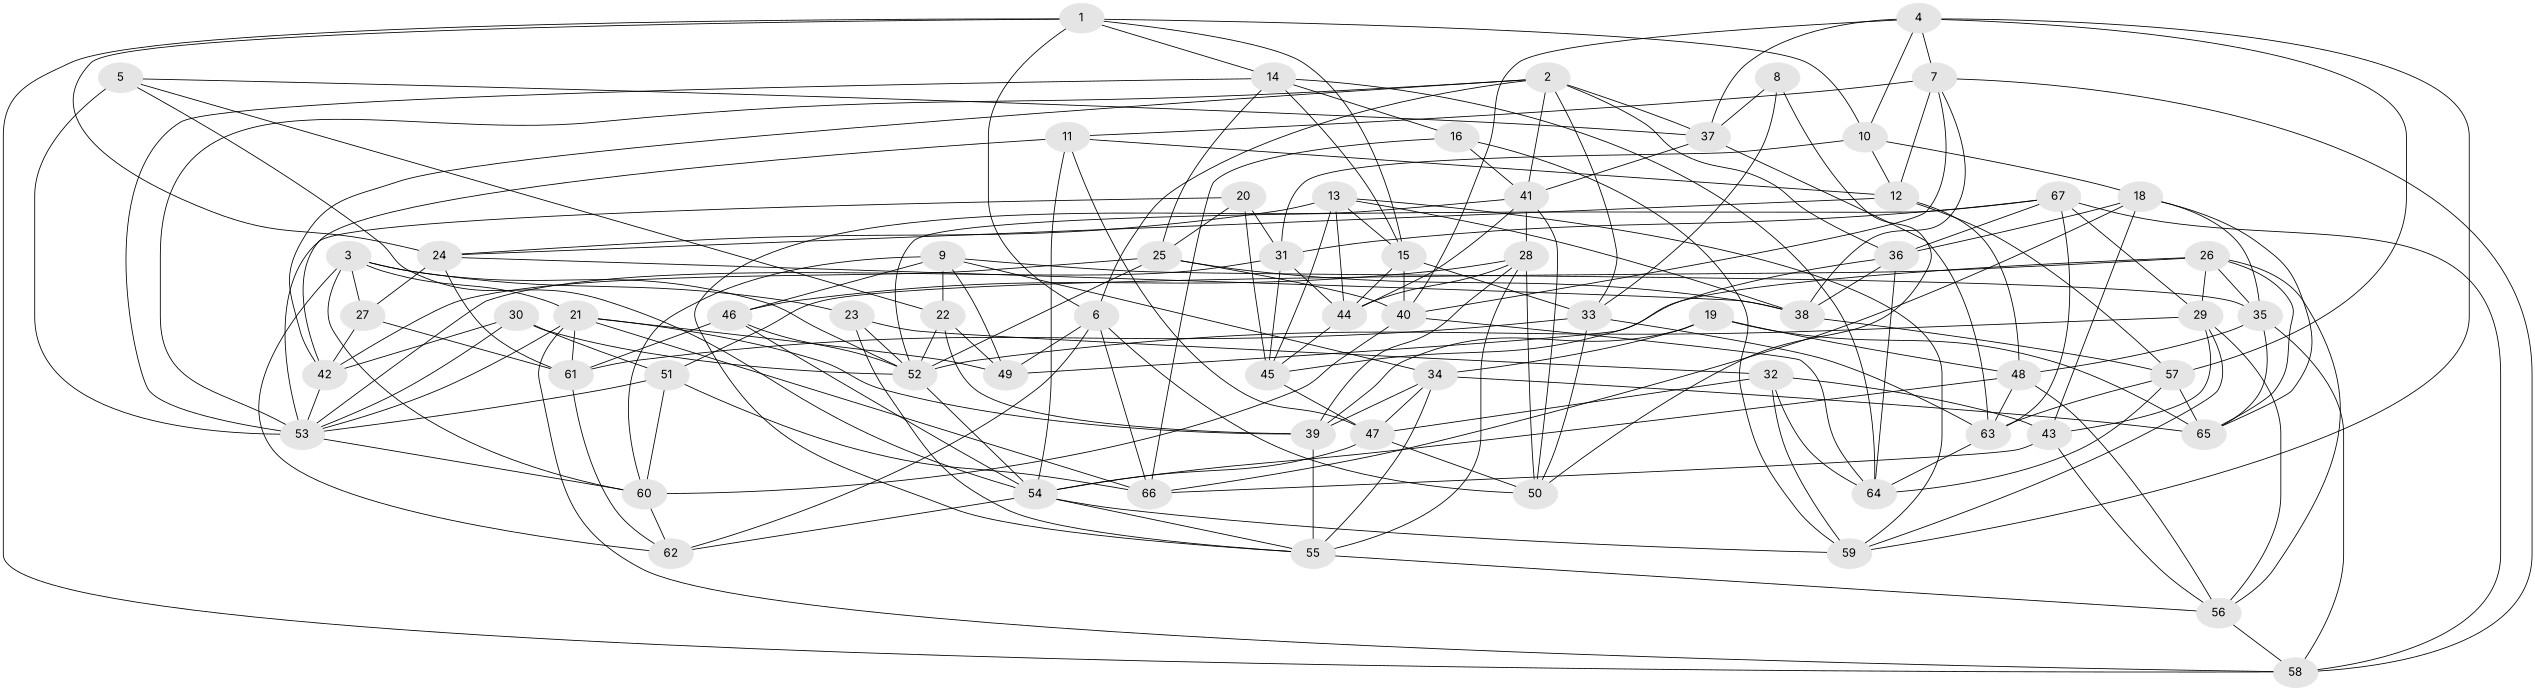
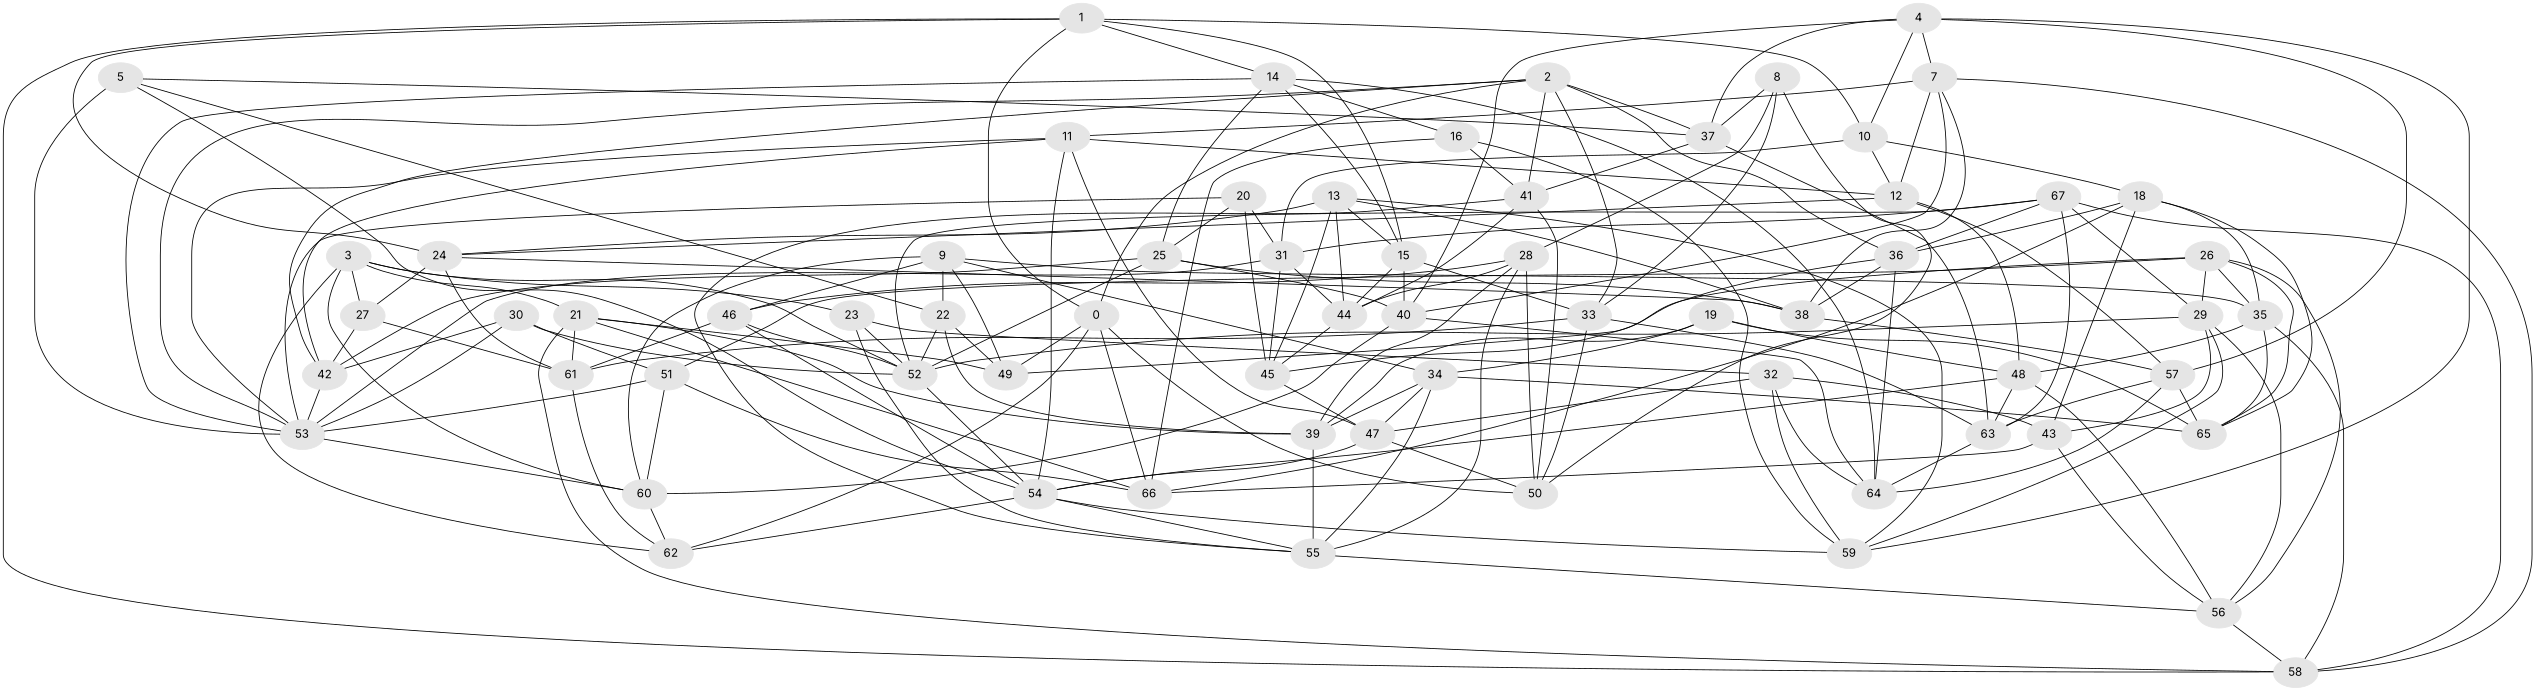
edge "41" -- "28": now "8" -- "28"
node "6": label "6" -> "0"
edge "21" -- "53": now "11" -- "53"
